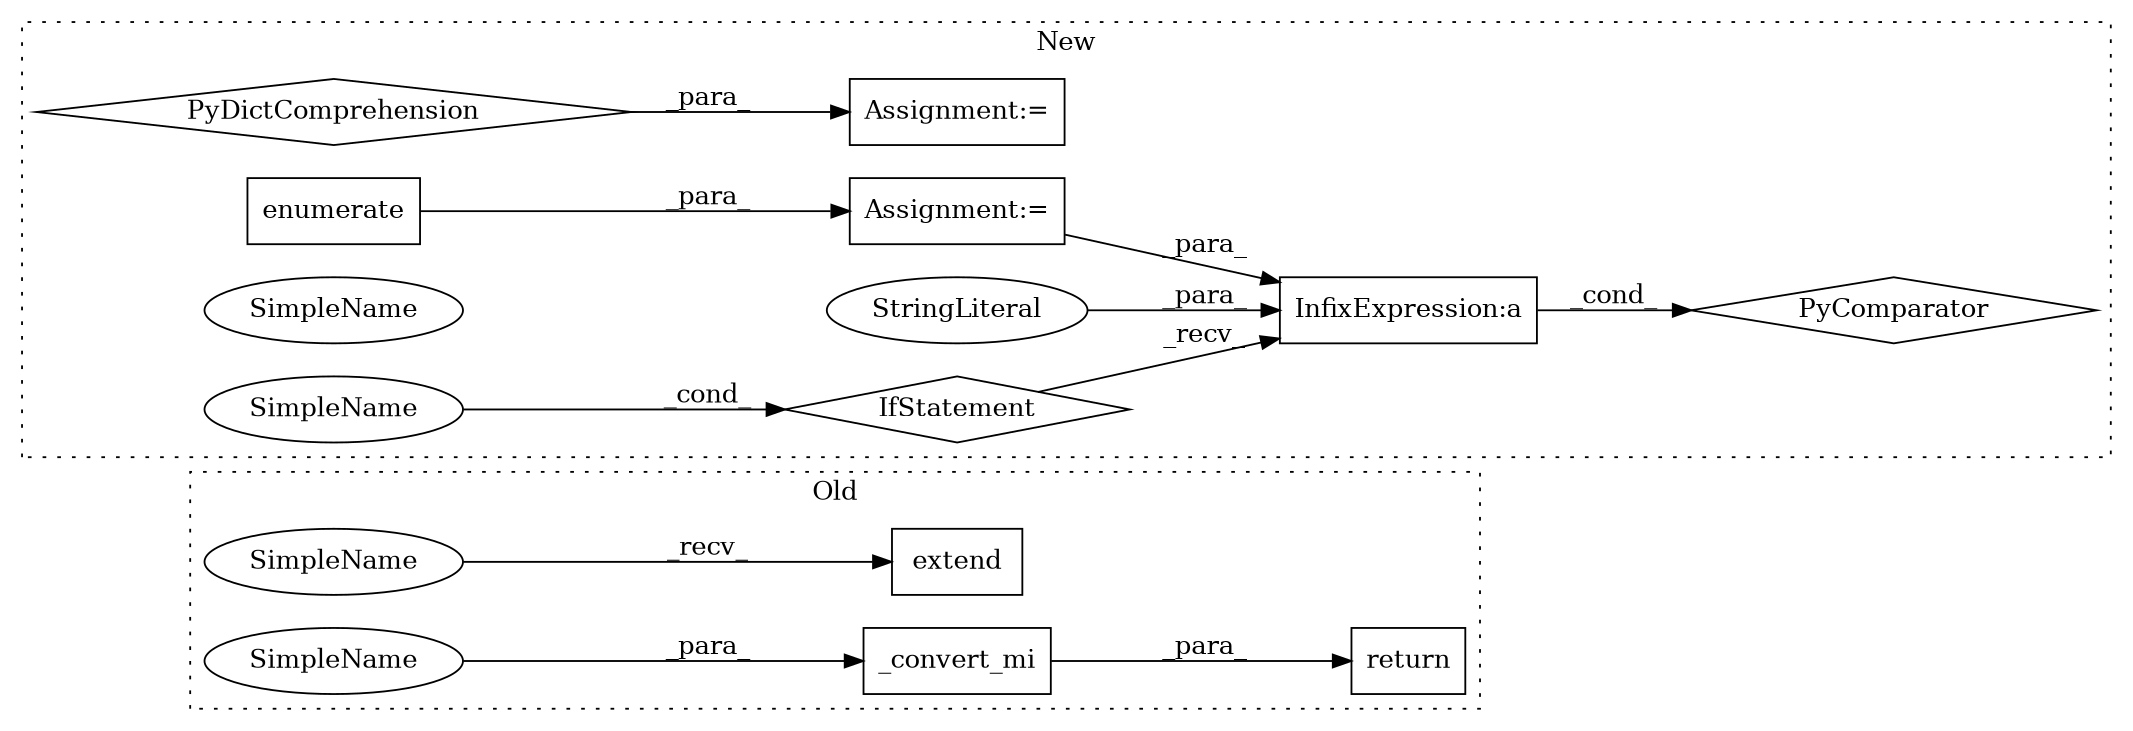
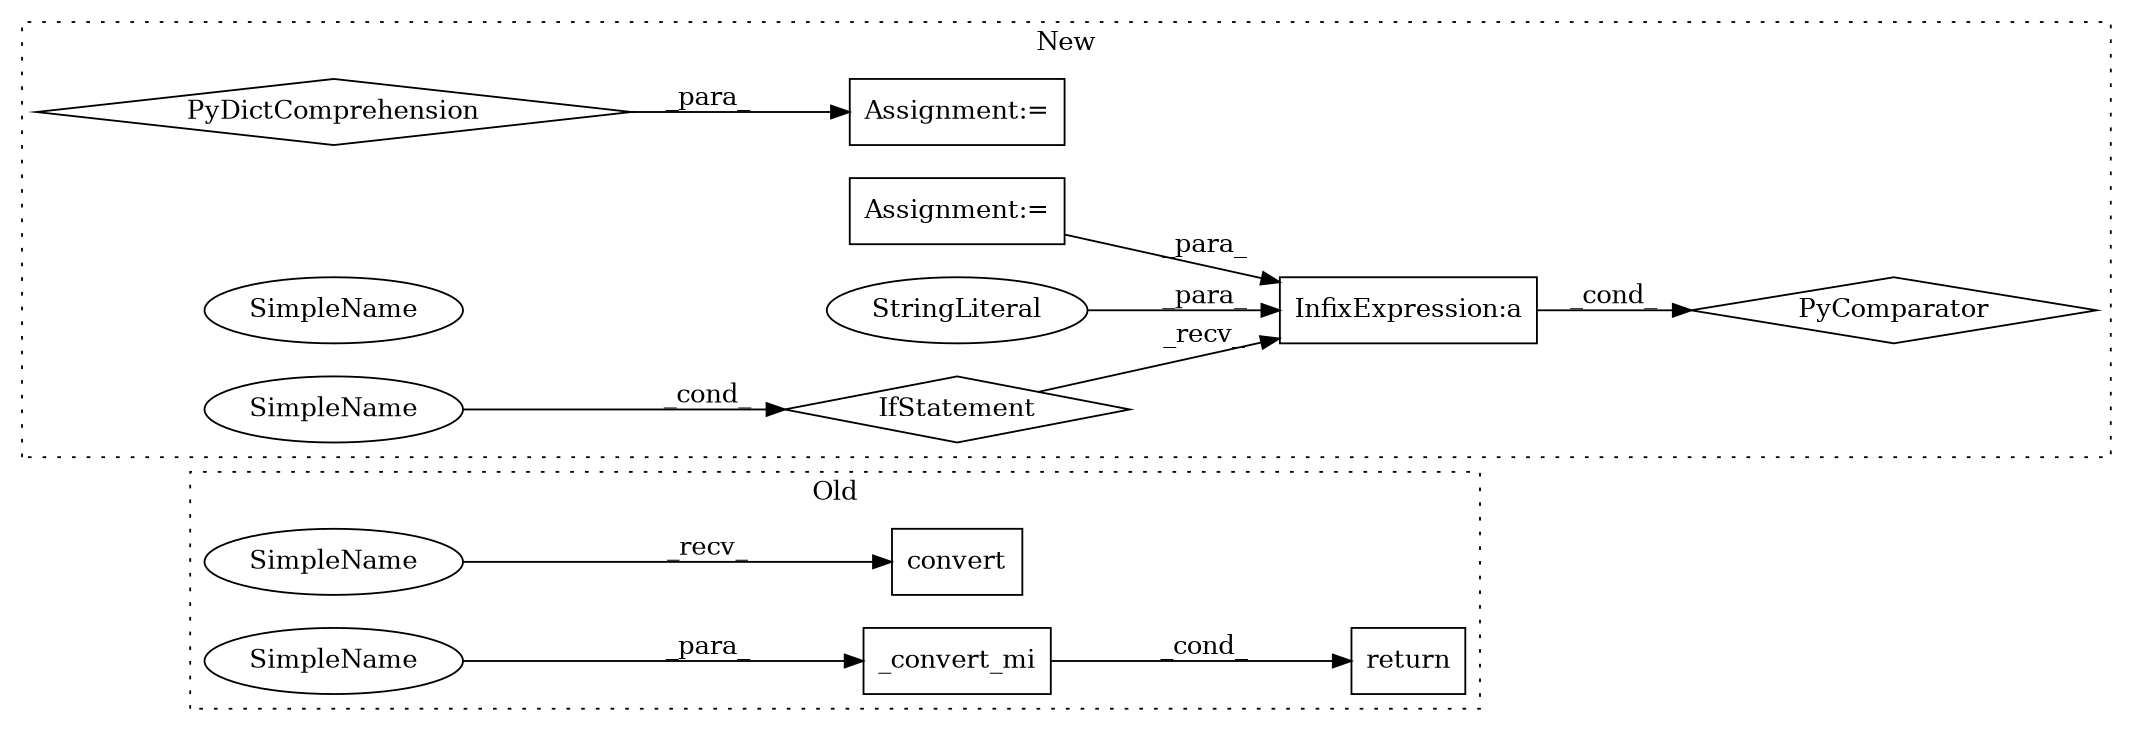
node "enumerate": removed
node "extend": label "extend" -> "convert"
edge "_convert_mi" -> "return": label "_para_" -> "_cond_"
